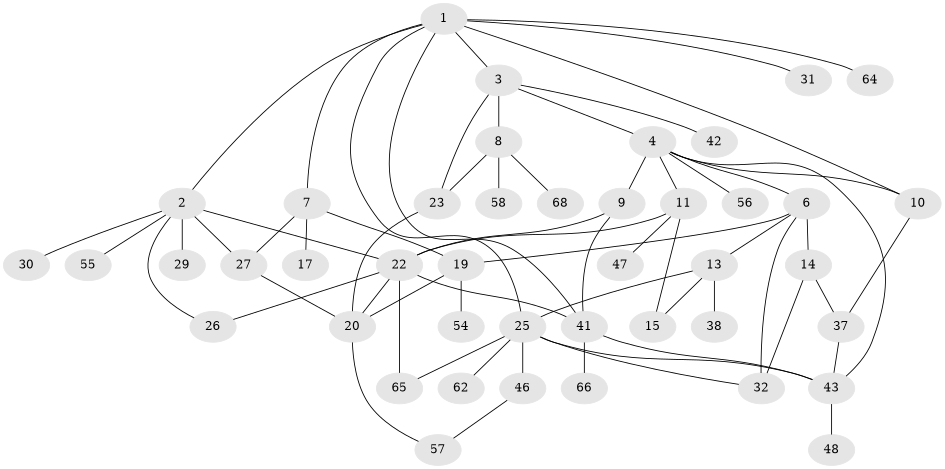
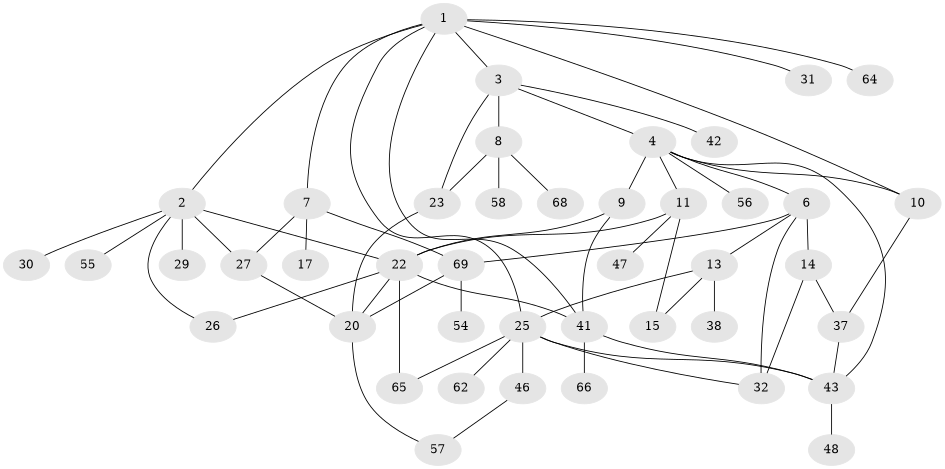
node "19": label "19" -> "69"
